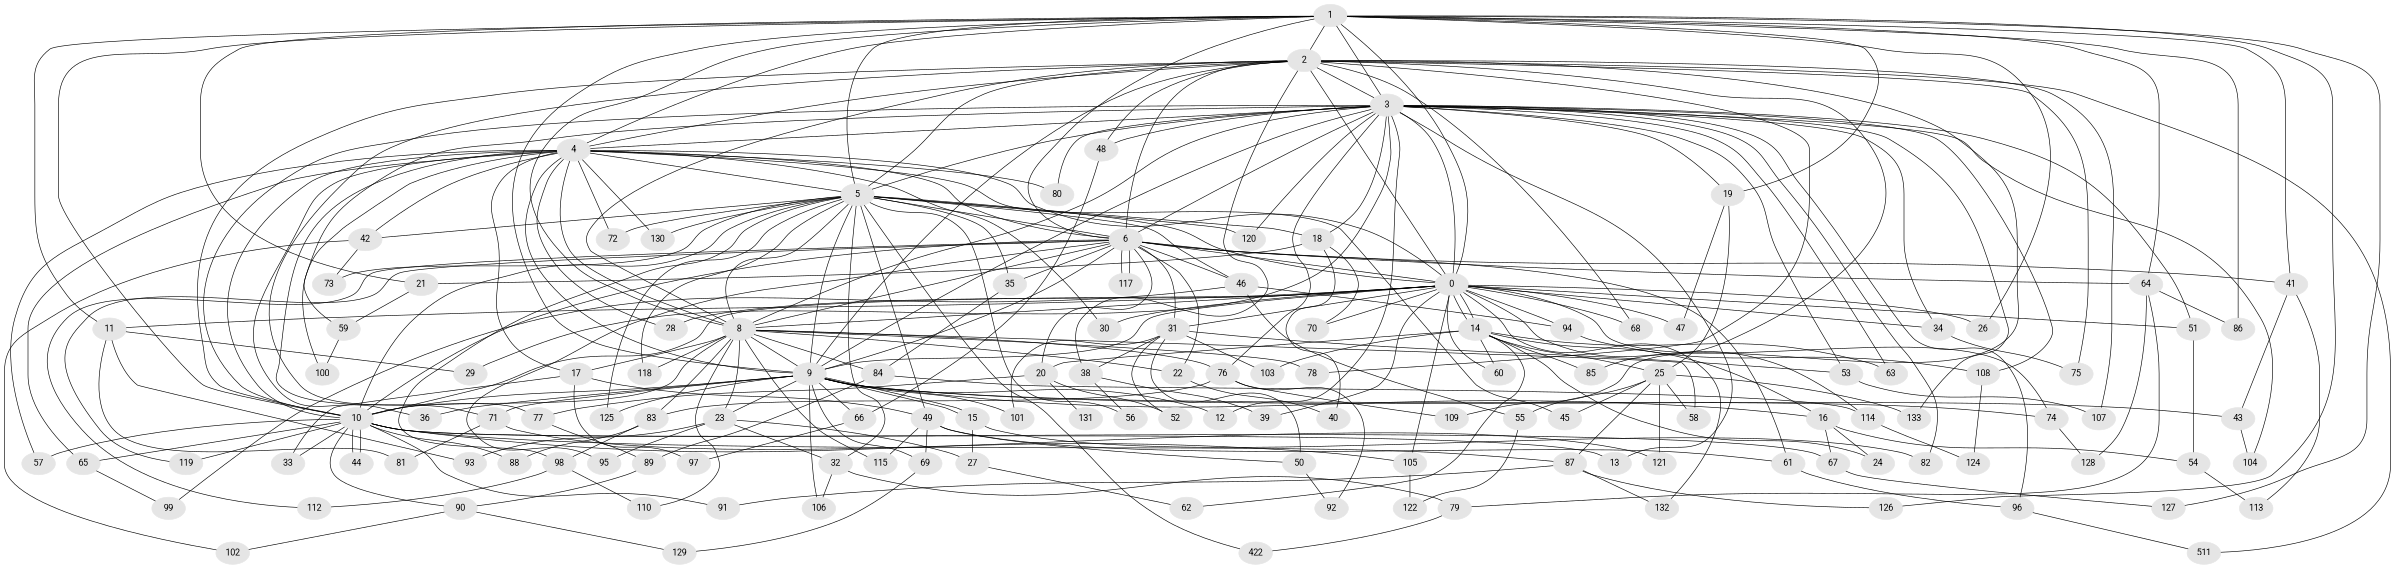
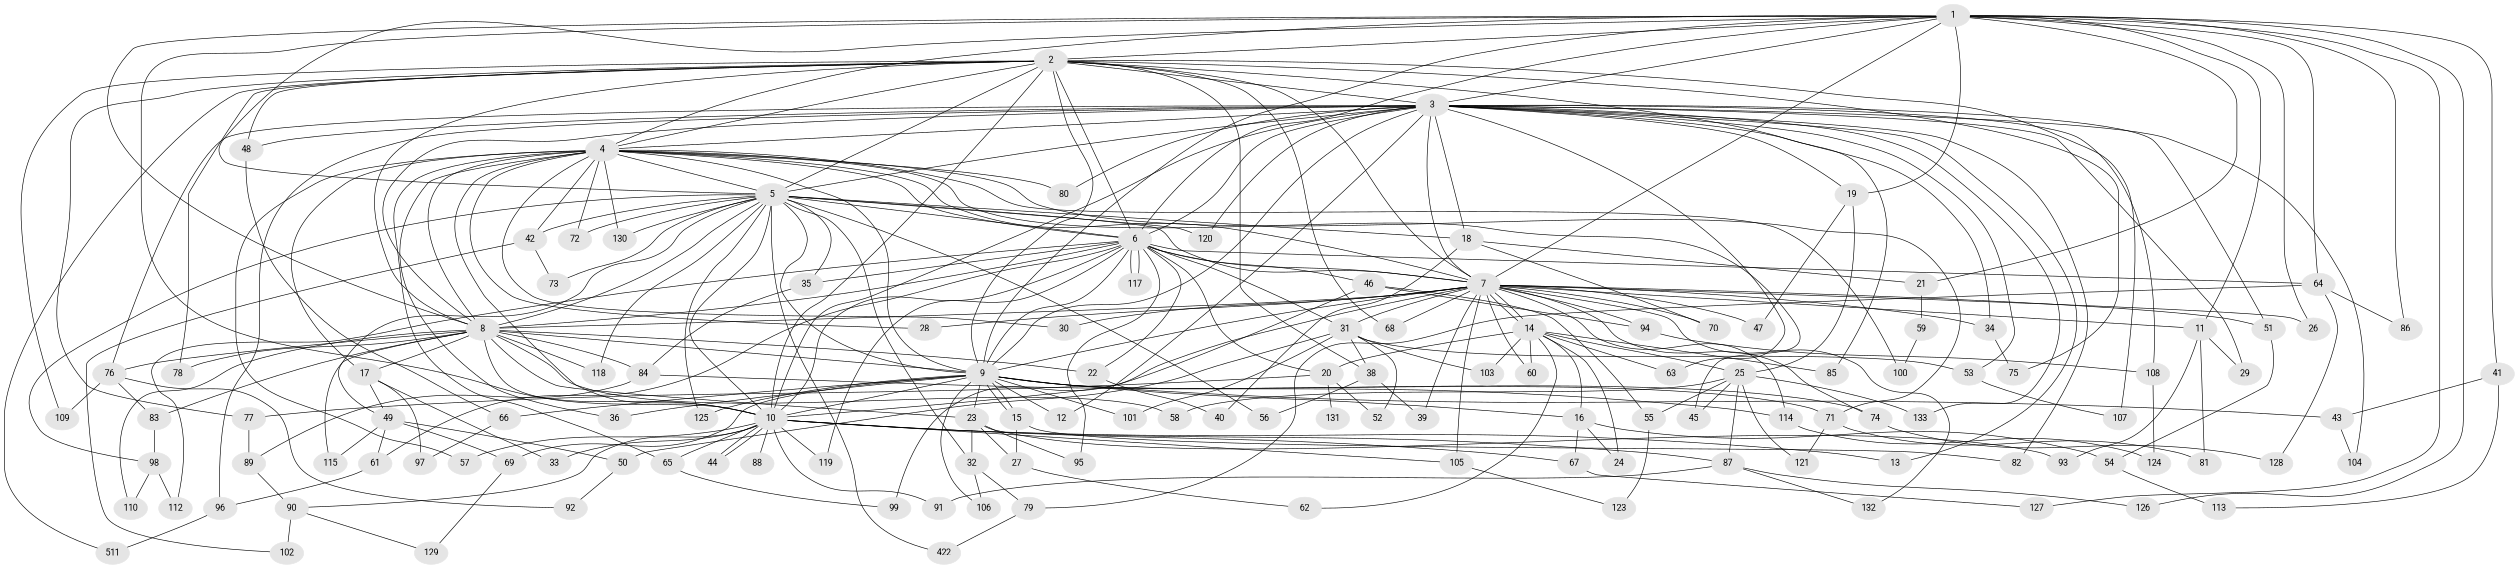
edge "3" -- "59": removed
edge "5" -- "46": removed
edge "6" -- "41": removed
node "0": label "0" -> "7"
edge "83" -- "88": removed
node "122": label "122" -> "123"
